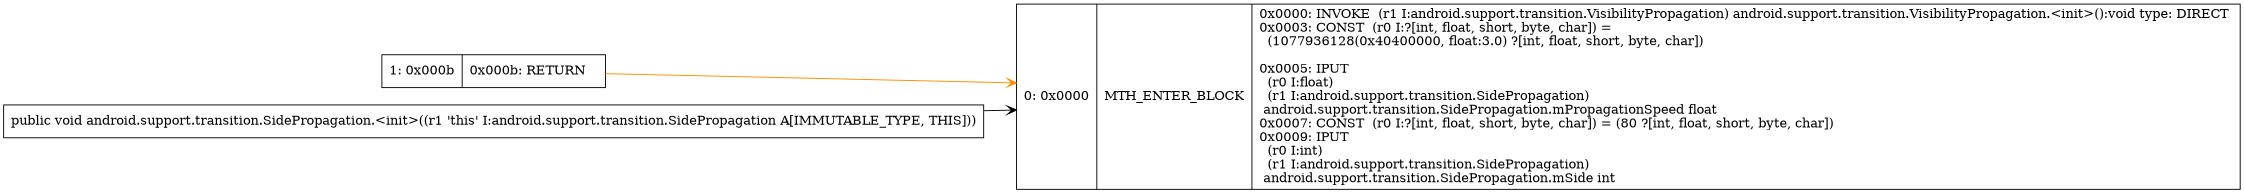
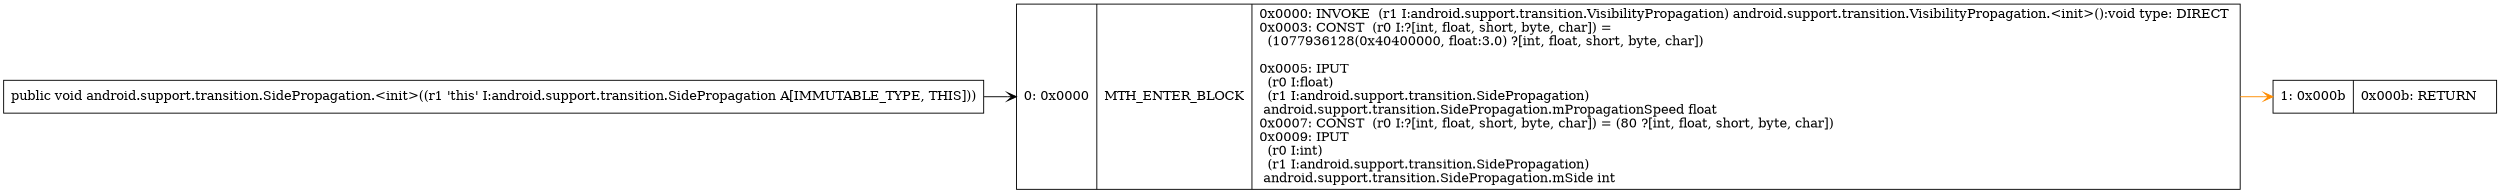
edge "1: 0x000b" -> "0: 0x0000": reversed
